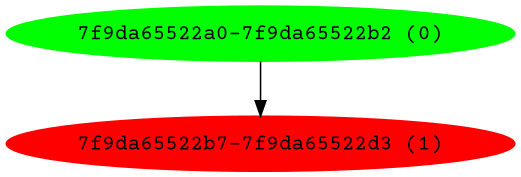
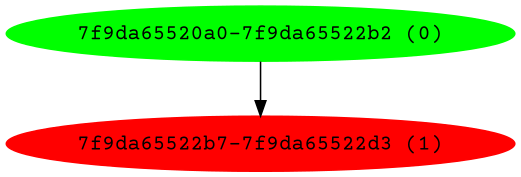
node "7f9da65522a0-7f9da65522b2 (0)": label "7f9da65522a0-7f9da65522b2 (0)" -> "7f9da65520a0-7f9da65522b2 (0)"
